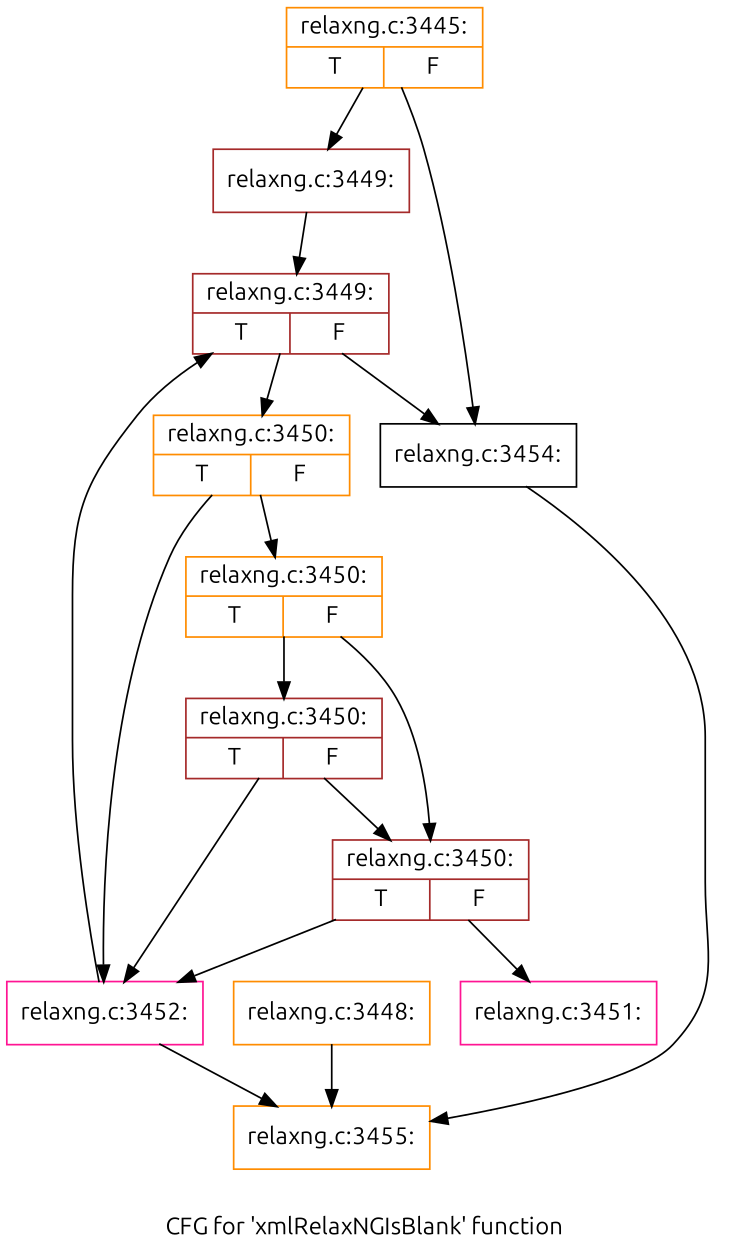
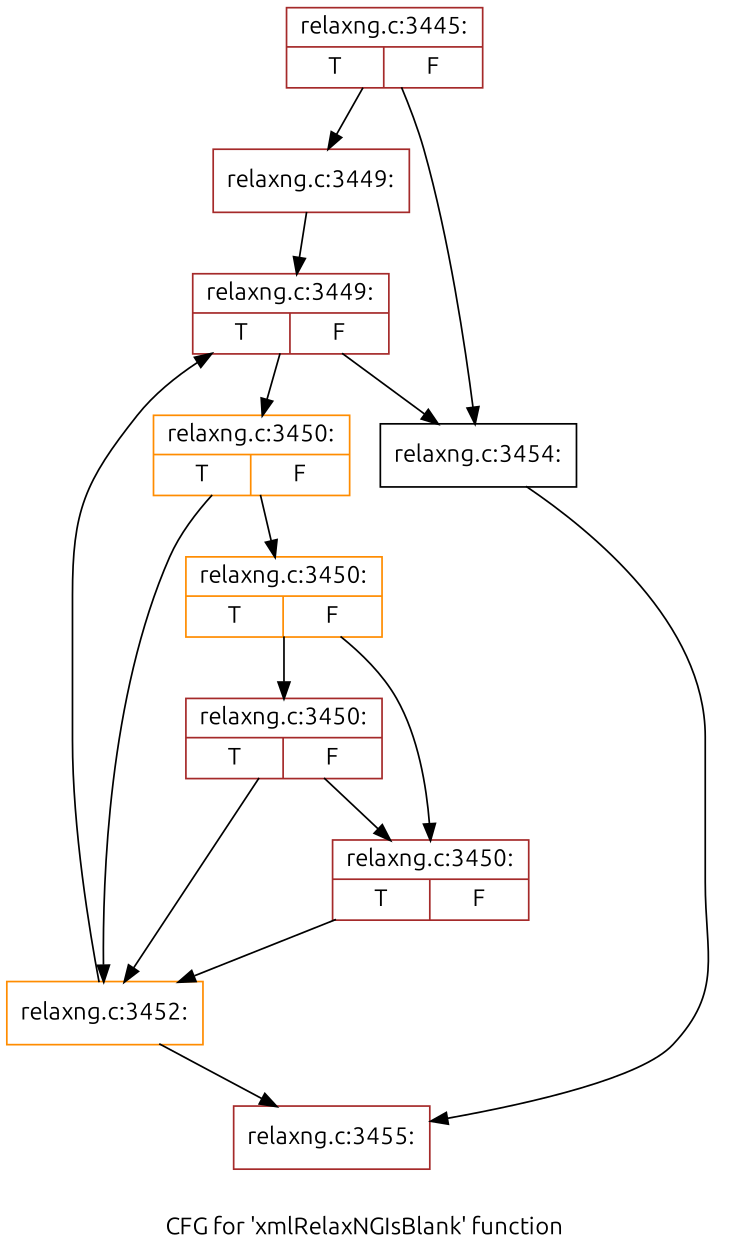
node "relaxng.c:3445:": color darkorange -> brown
node "relaxng.c:3452:": color deeppink -> darkorange
node "relaxng.c:3448:": removed
node "relaxng.c:3451:": removed
node "relaxng.c:3455:": color darkorange -> brown
